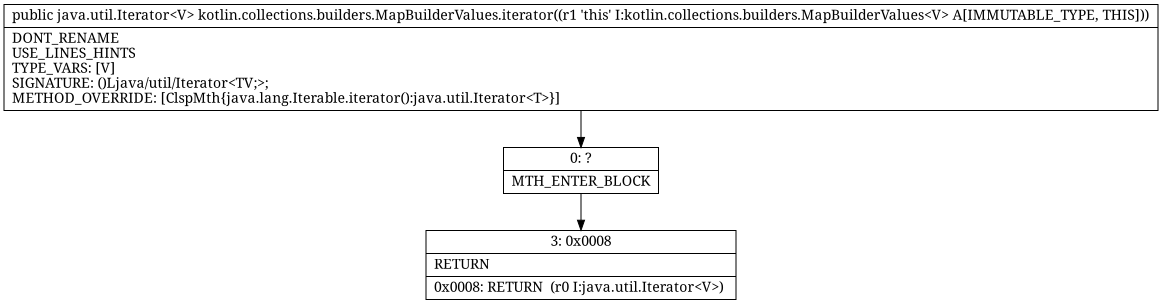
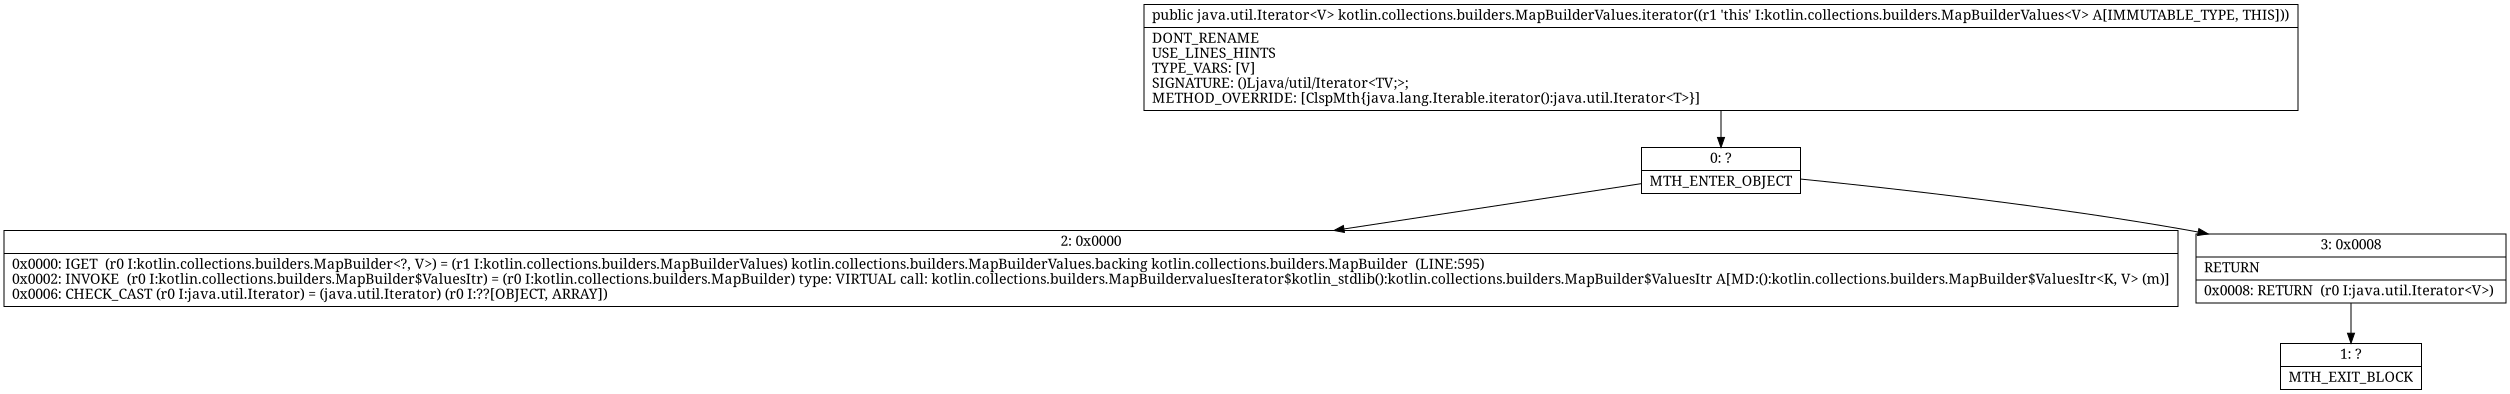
node "0: ?": text "MTH_ENTER_BLOCK" -> "MTH_ENTER_OBJECT"
node "2: 0x0000": added
node "1: ?": added
